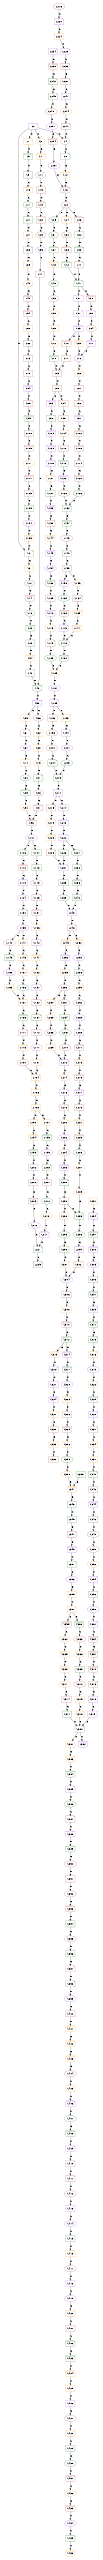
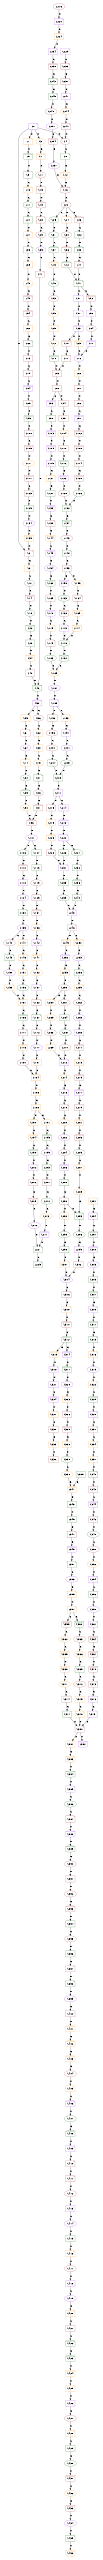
edge "S224" -> "S229": now "S224" -> "S234"
